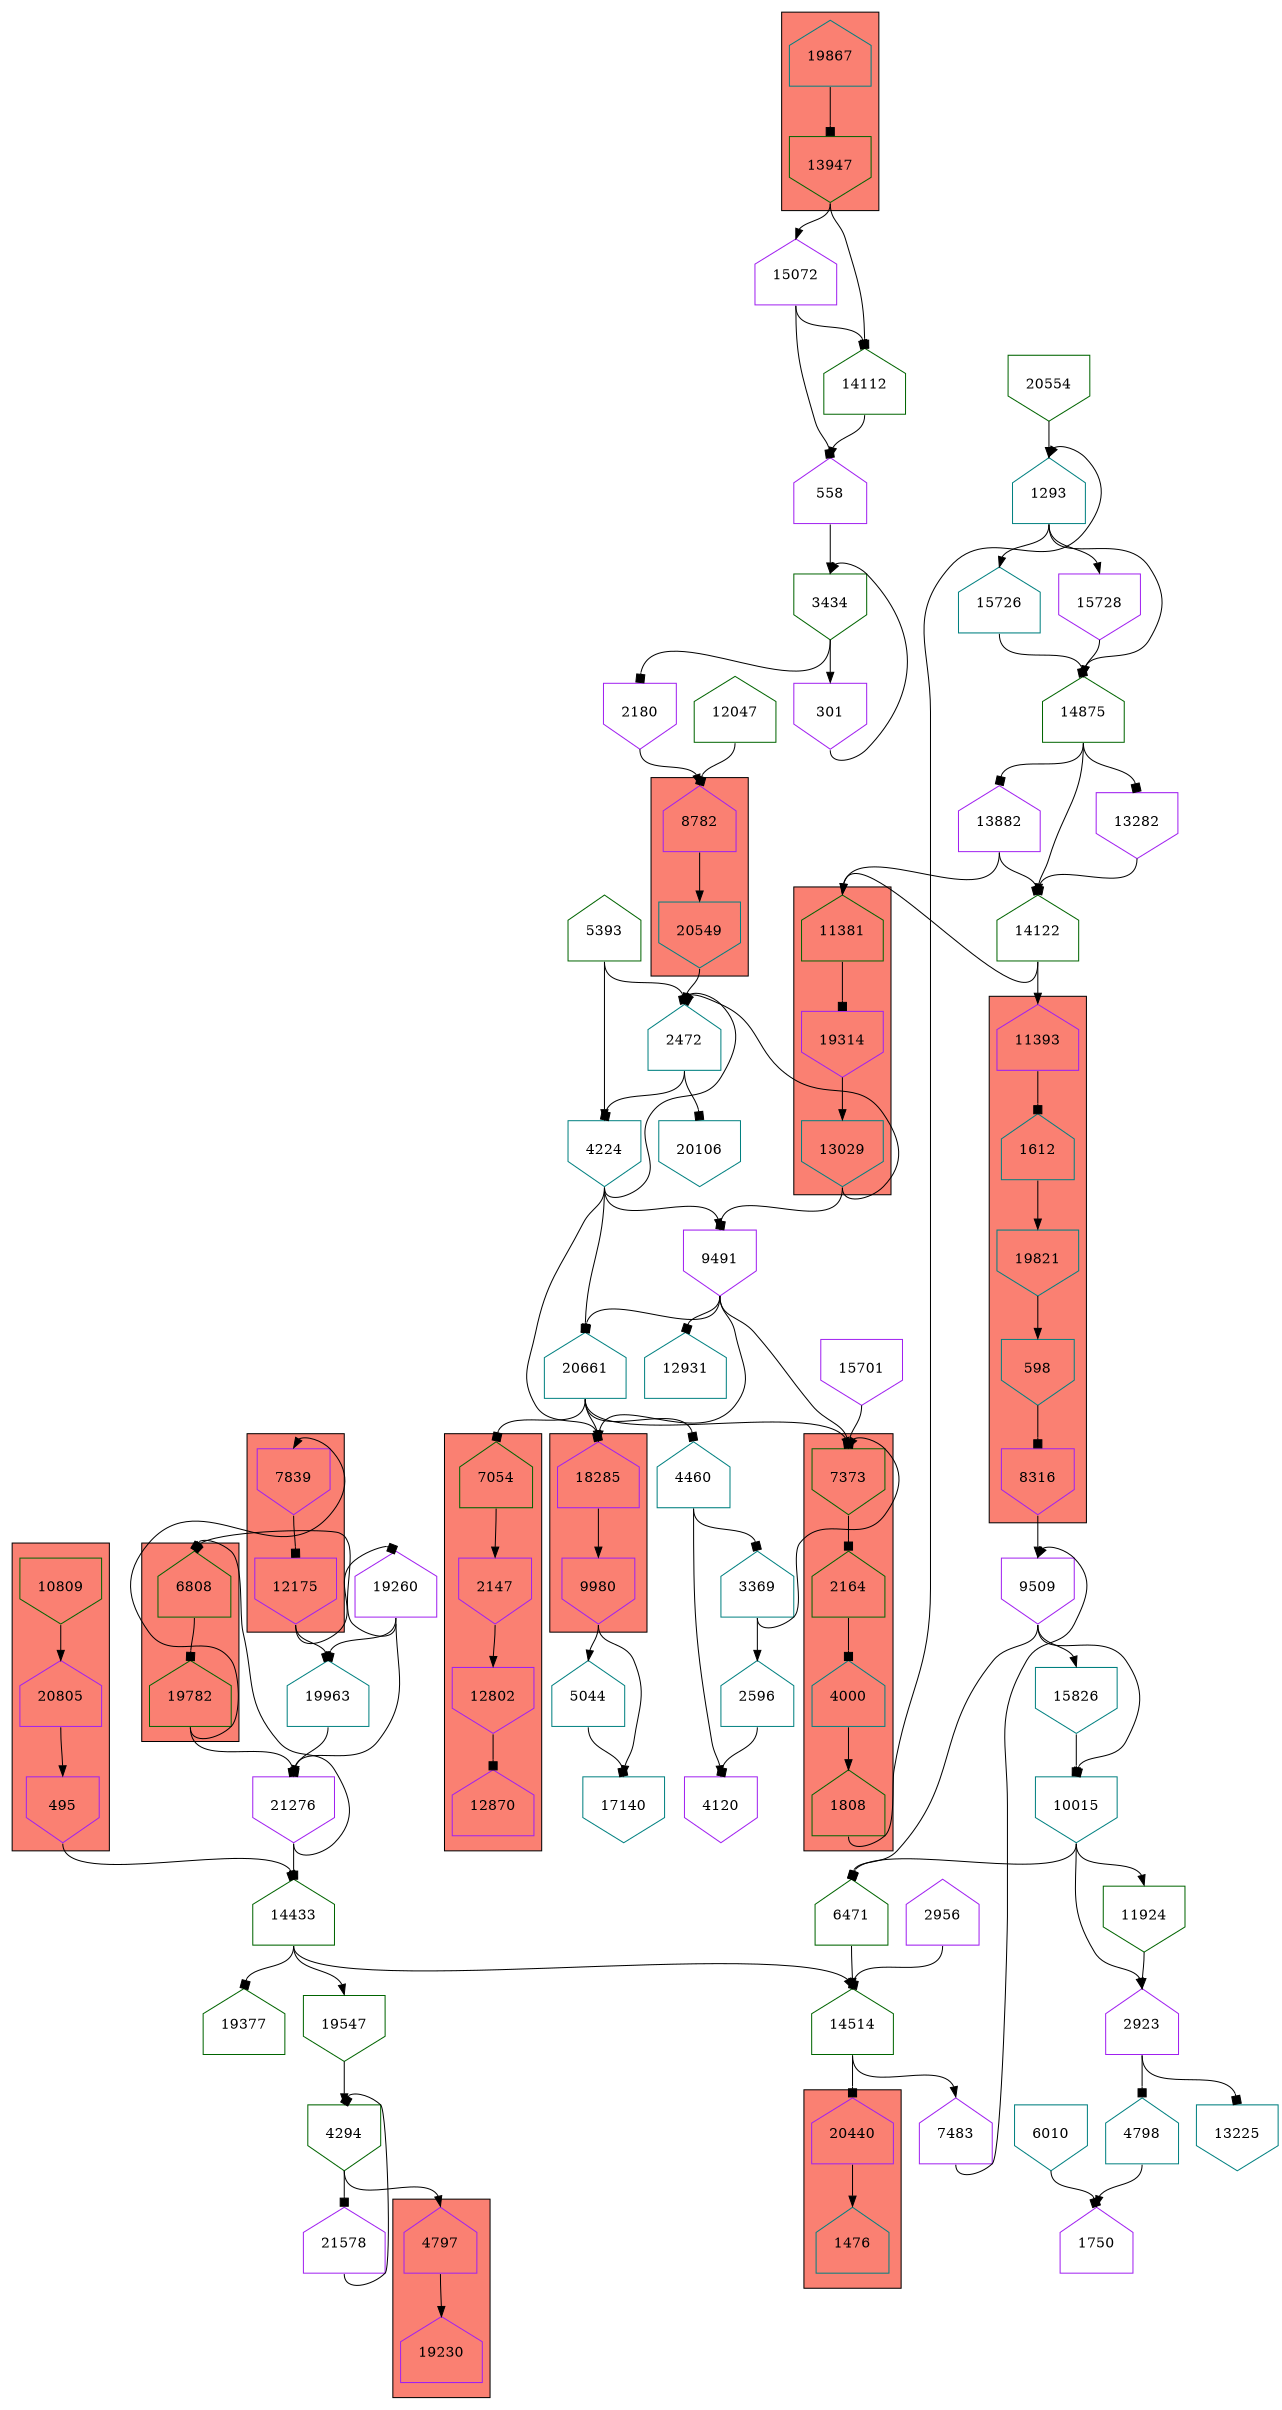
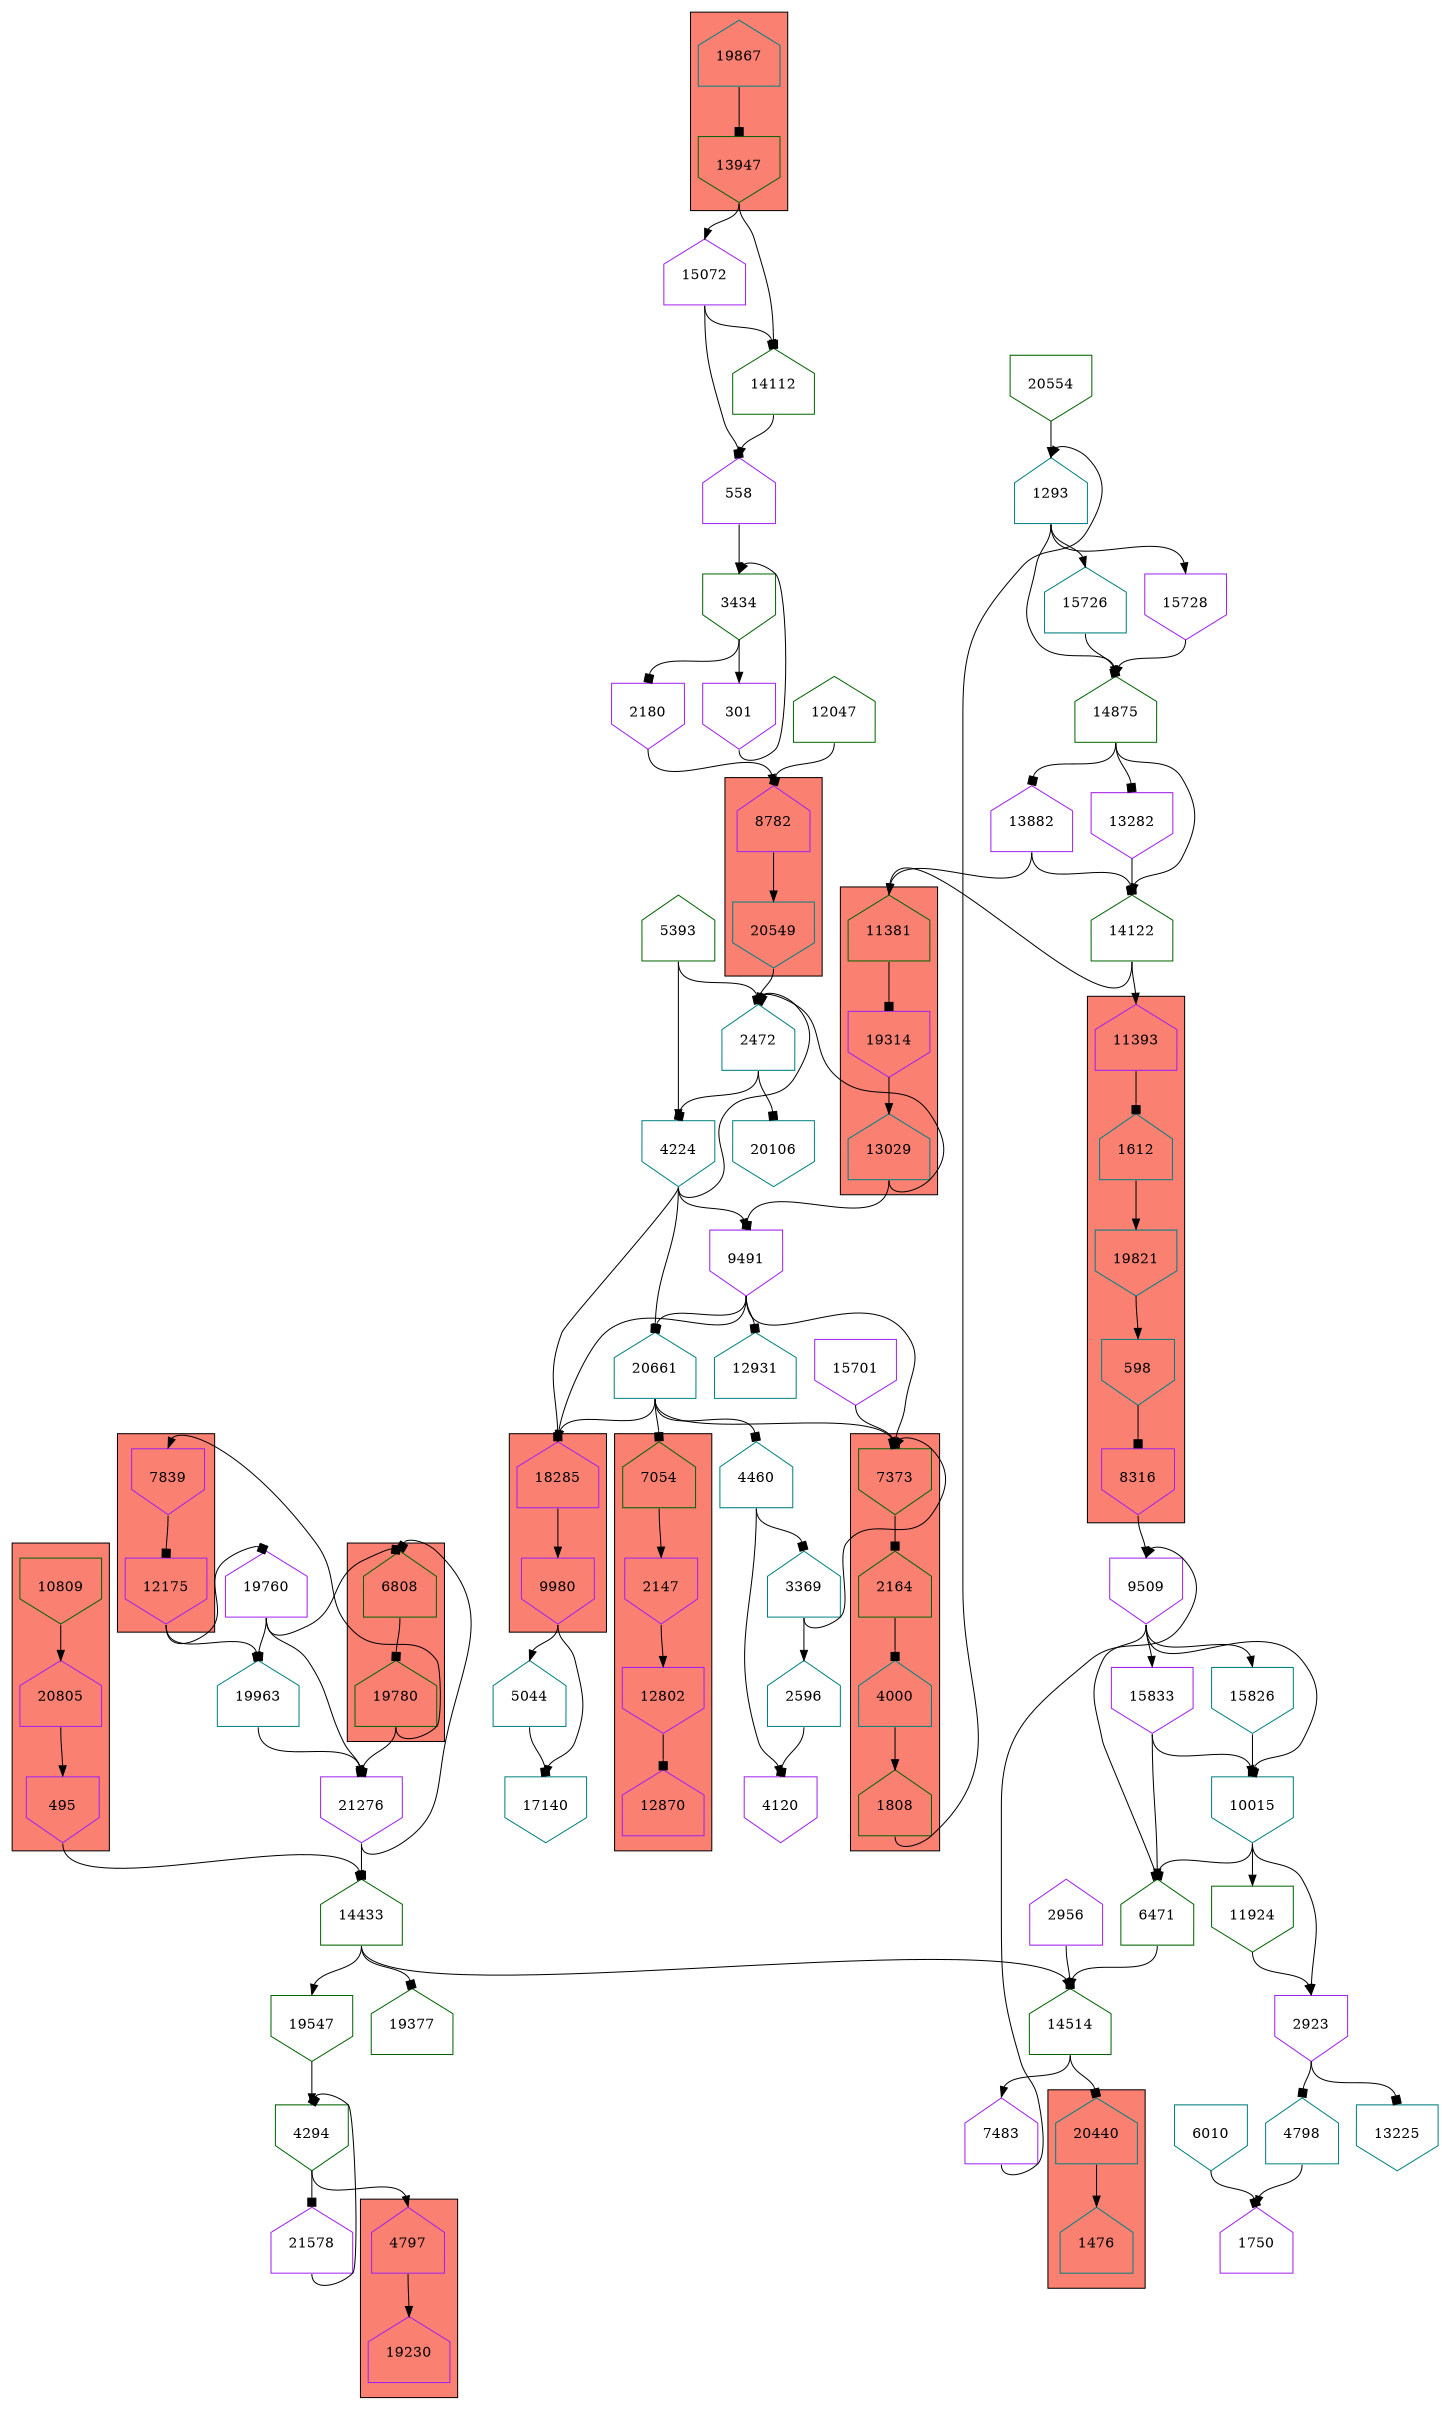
node "13029": shape invhouse -> house
node "19260": label "19260" -> "19760"
node "19782": label "19782" -> "19780"
node "15833": added
node "2923": shape house -> invhouse
node "20440": color purple -> teal
